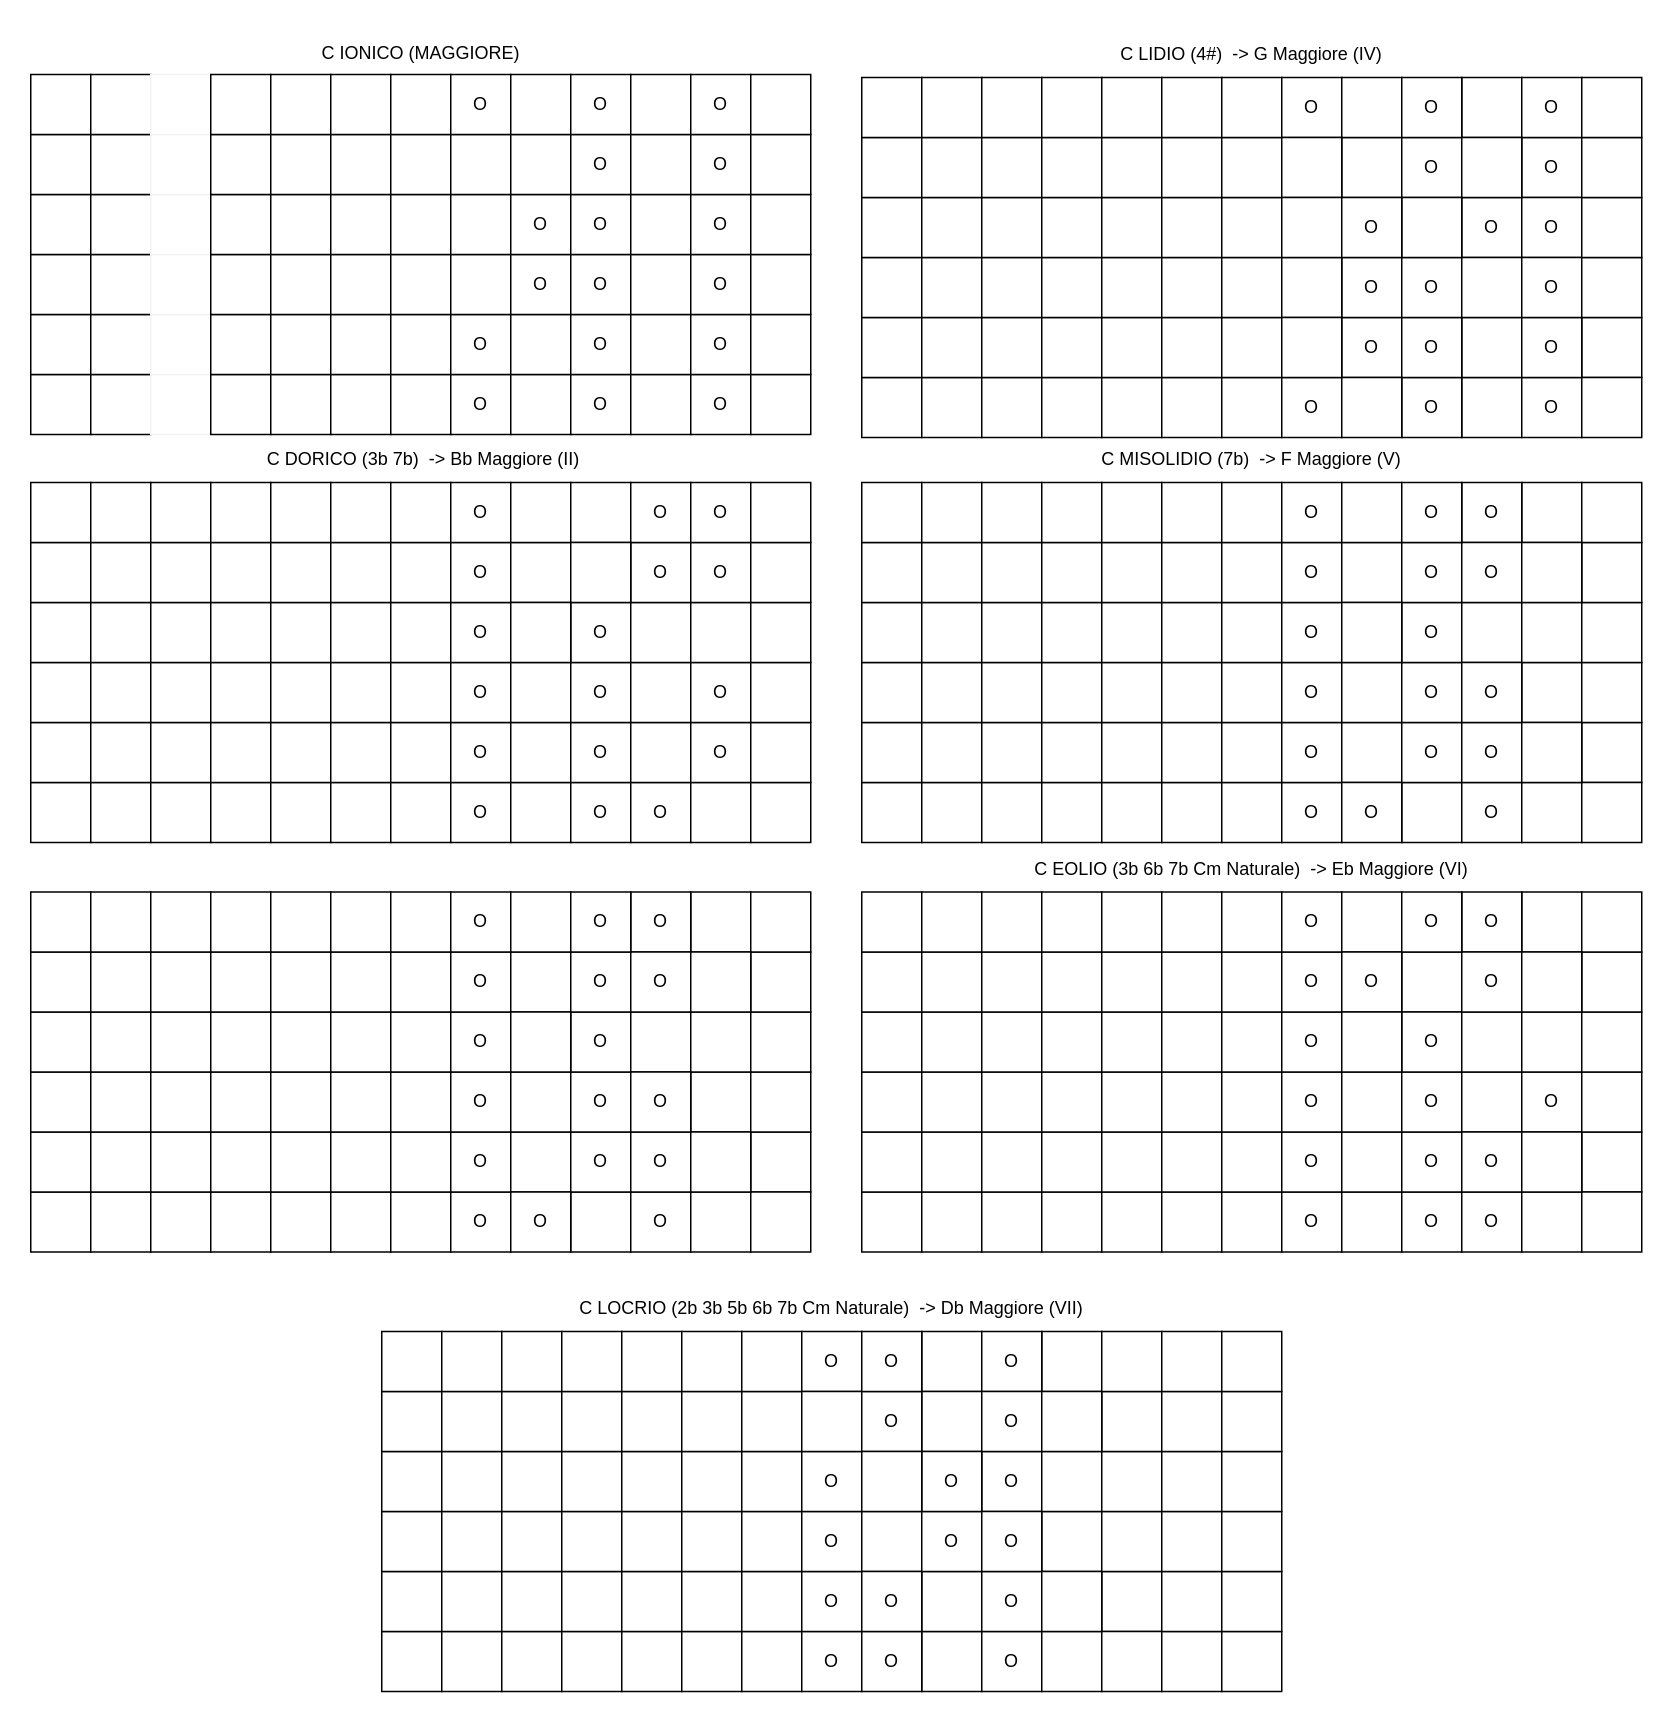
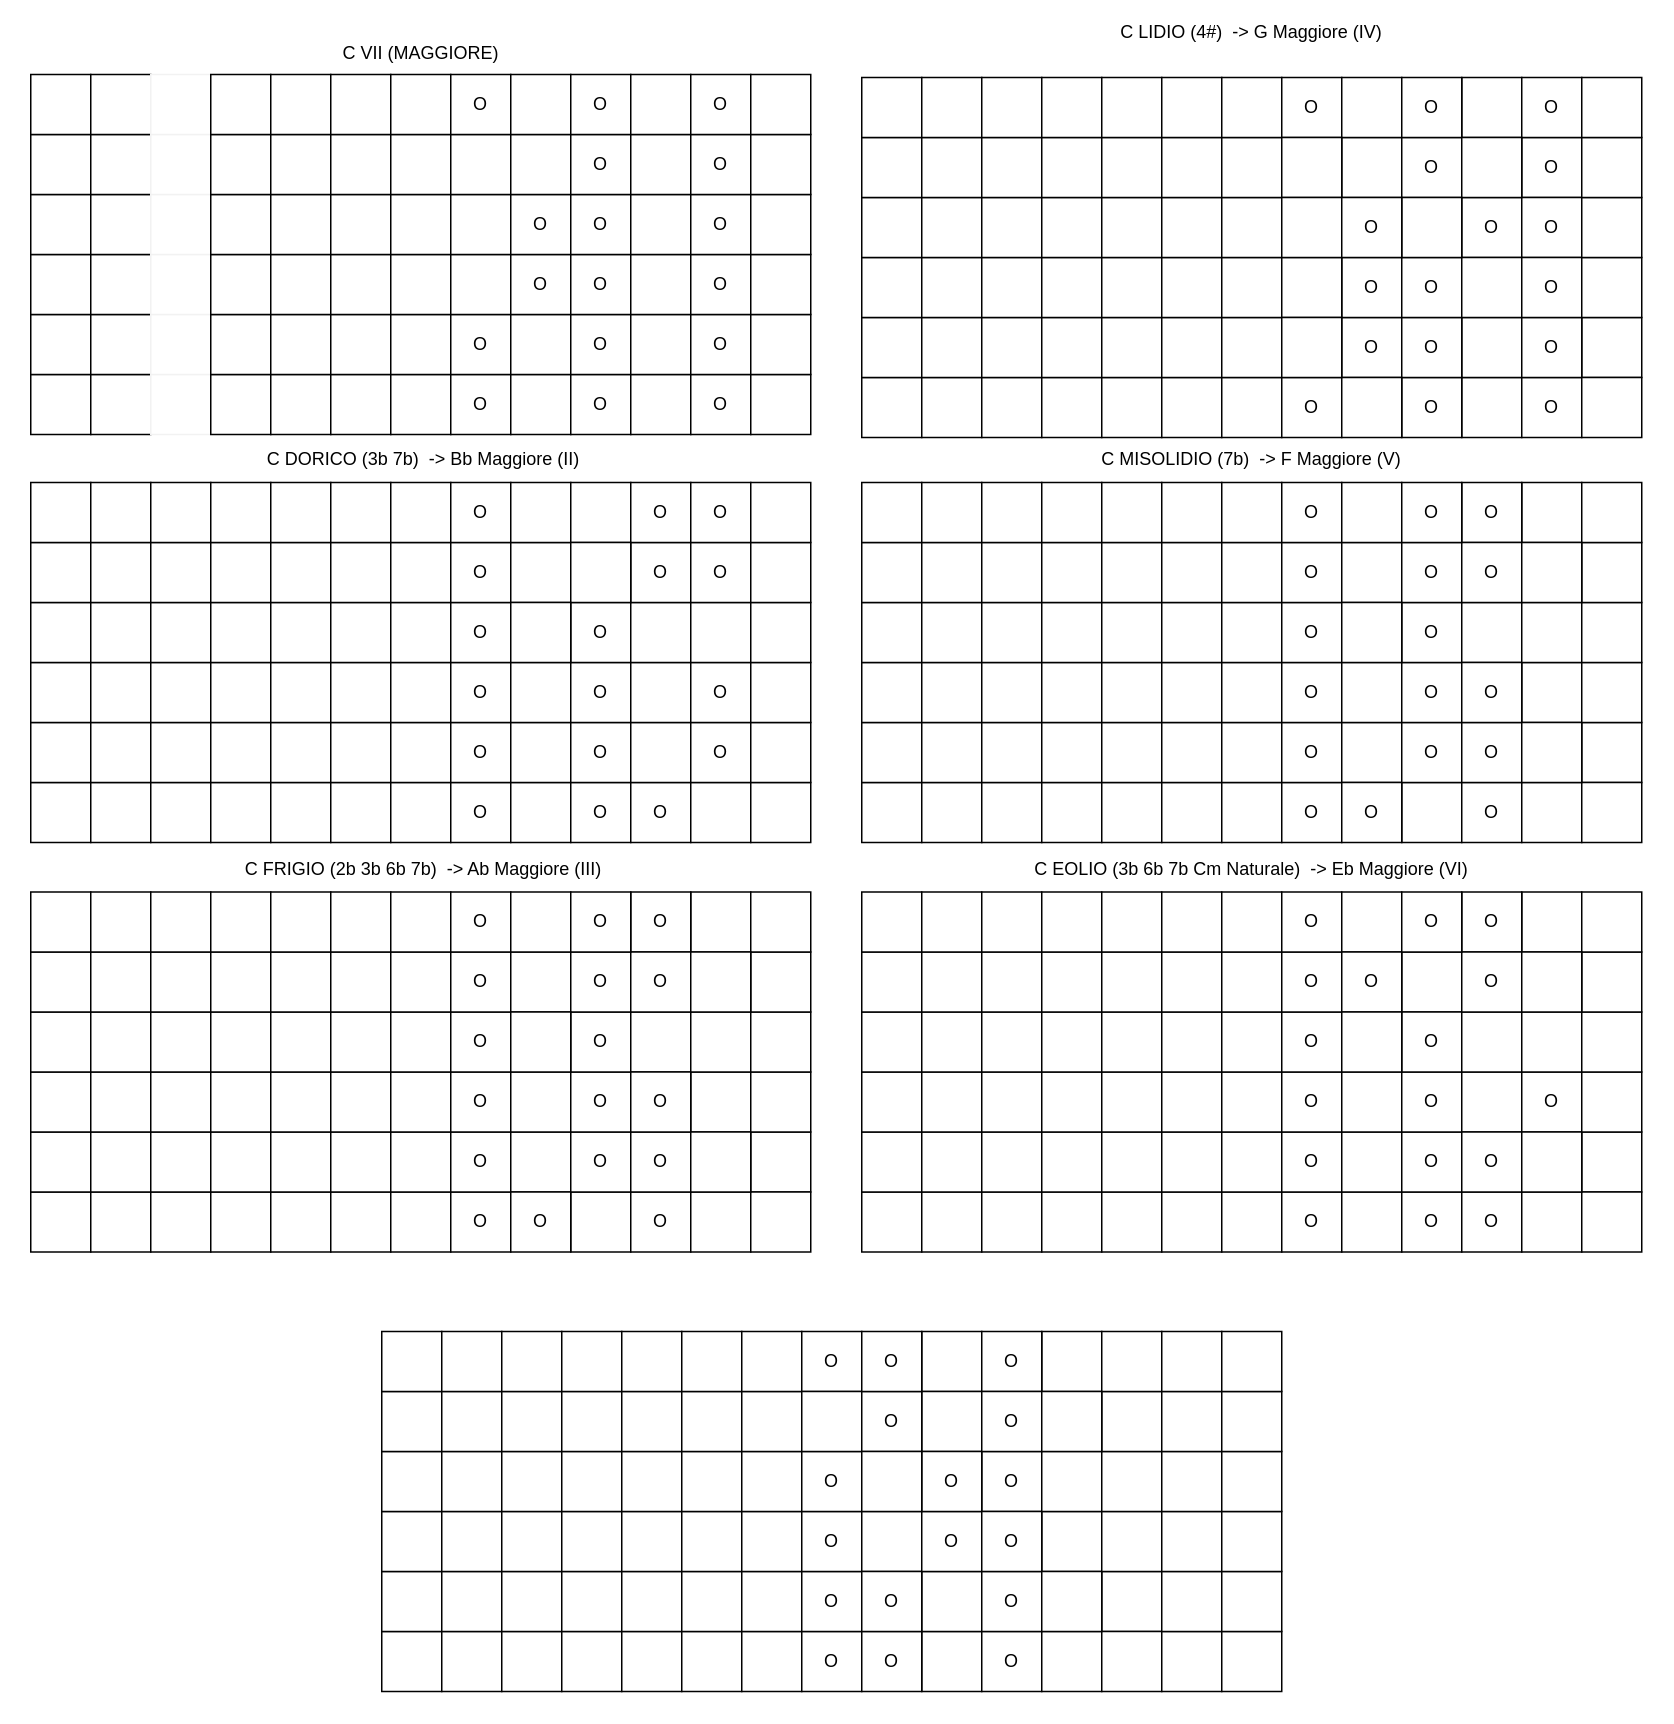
node "C IONICO (MAGGIORE)": label "C IONICO (MAGGIORE)" -> "C VII (MAGGIORE)"
node "C LIDIO (4#) -> G Maggiore (IV)": moved (1252, 55) -> (1252, 32)
node "C FRIGIO (2b 3b 6b 7b) -> Ab Maggiore (III)": added
node "C LOCRIO (2b 3b 5b 6b 7b Cm Naturale) -> Db Maggiore (VII)": removed
